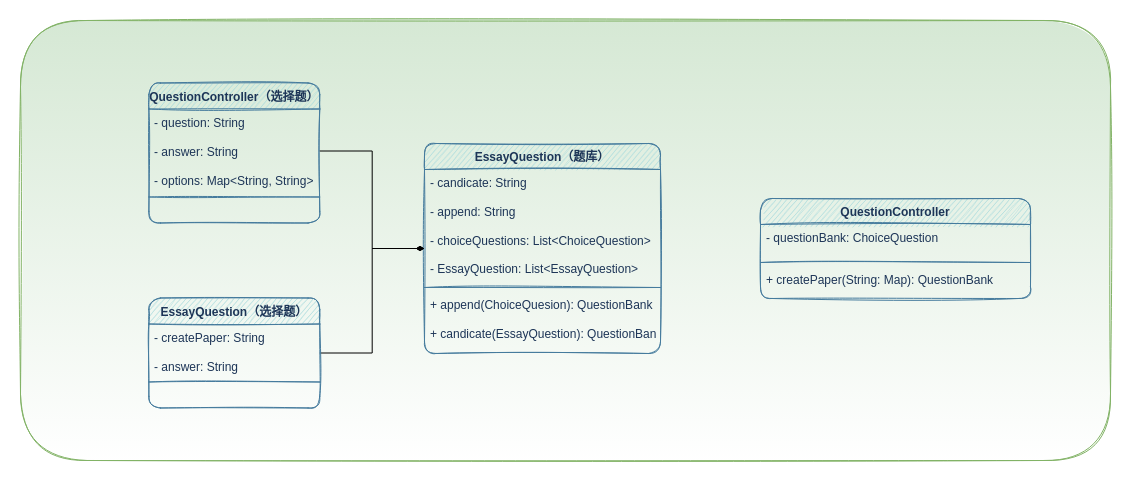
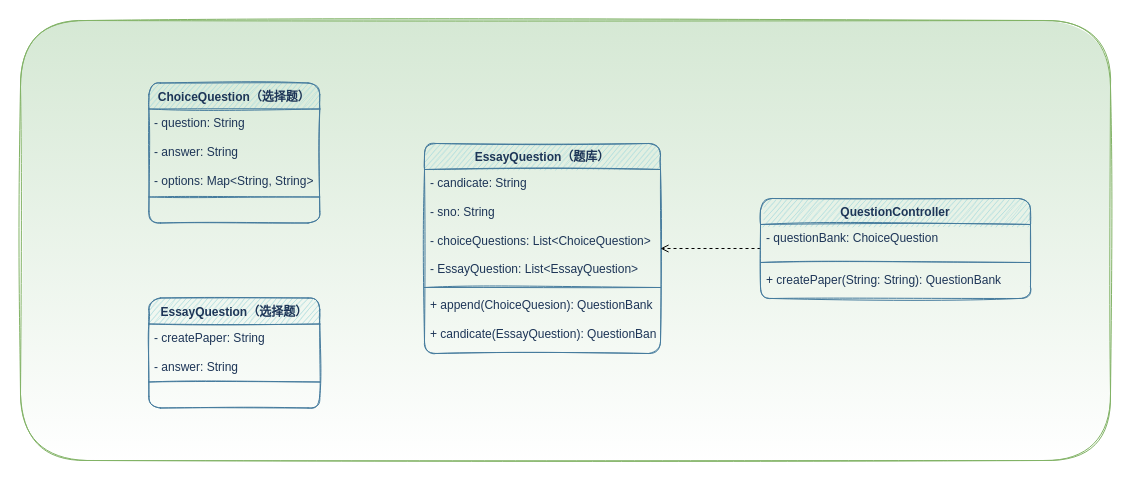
node "QuestionController（选择题）": label "QuestionController（选择题）" -> "ChoiceQuestion（选择题）"
edge "- question: String - answer: String - options: Map<String, String>" -> "EssayQuestion（题库）": removed
node "- candicate: String - append: String - choiceQuestions: List<ChoiceQuestion> - EssayQuestion: List<EssayQuestion>": label "- candicate: String - append: String - choiceQuestions: List<ChoiceQuestion> - EssayQuestion: List<EssayQuestion>" -> "- candicate: String - sno: String - choiceQuestions: List<ChoiceQuestion> - EssayQuestion: List<EssayQuestion>"
edge "QuestionController" -> "EssayQuestion（题库）": added
node "+ createPaper(String: Map): QuestionBank": label "+ createPaper(String: Map): QuestionBank" -> "+ createPaper(String: String): QuestionBank"
edge "EssayQuestion（选择题）" -> "EssayQuestion（题库）": removed
